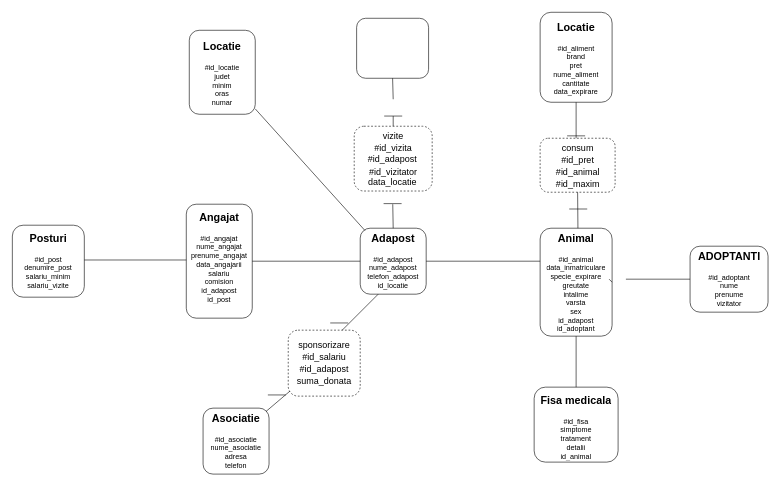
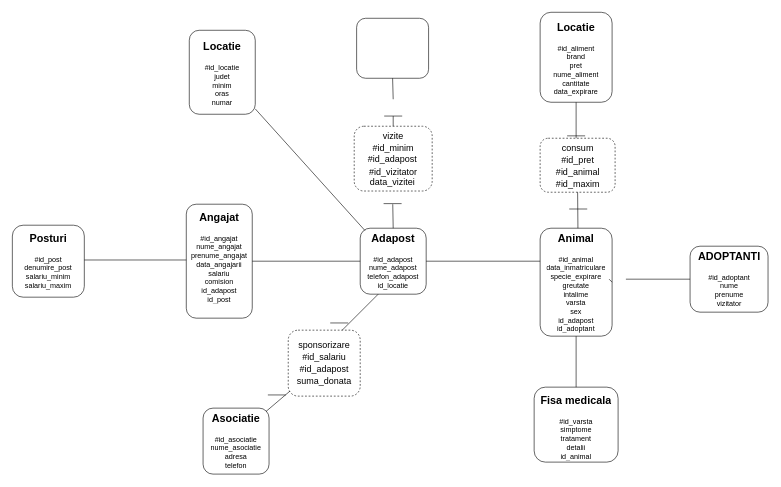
node "#id_vizita": label "#id_vizita" -> "#id_minim"
node "data_locatie": label "data_locatie" -> "data_vizitei"
node "Posturi #id_post denumire_post salariu_minim salariu_vizite": label "Posturi #id_post denumire_post salariu_minim salariu_vizite" -> "Posturi #id_post denumire_post salariu_minim salariu_maxim"
node "Fisa medicala #id_fisa simptome tratament detalii id_animal": label "Fisa medicala #id_fisa simptome tratament detalii id_animal" -> "Fisa medicala #id_varsta simptome tratament detalii id_animal"
